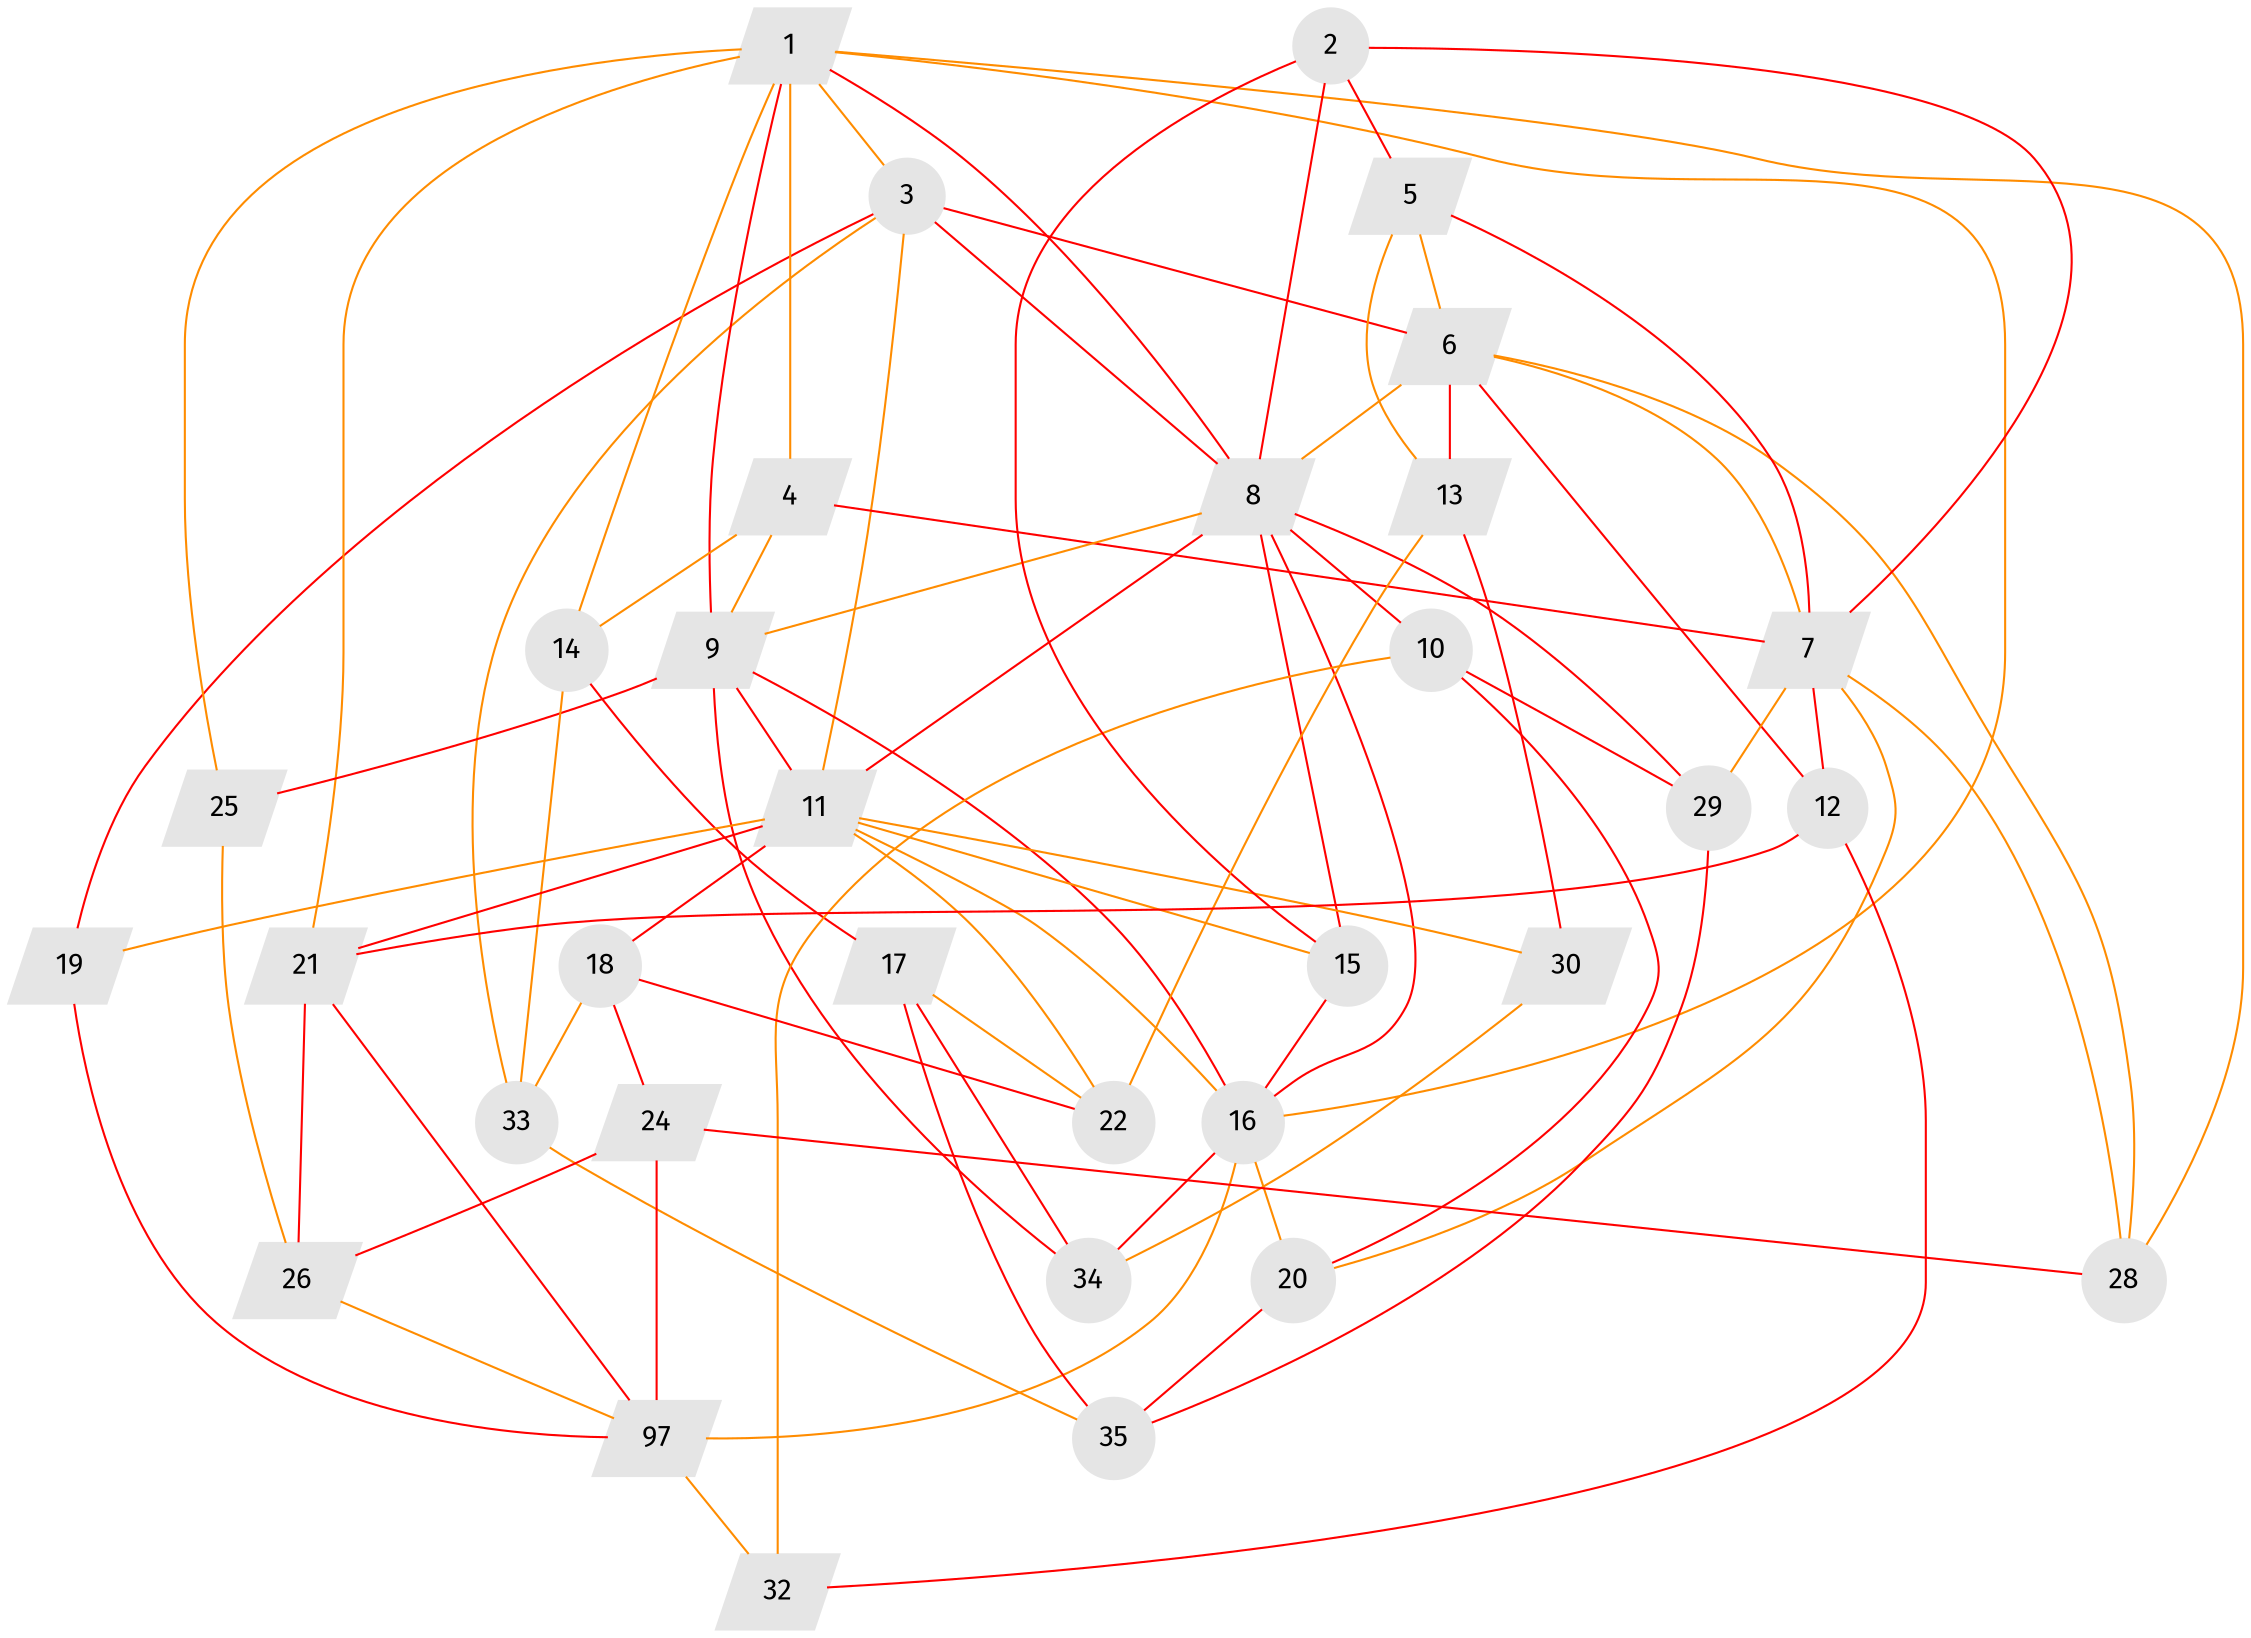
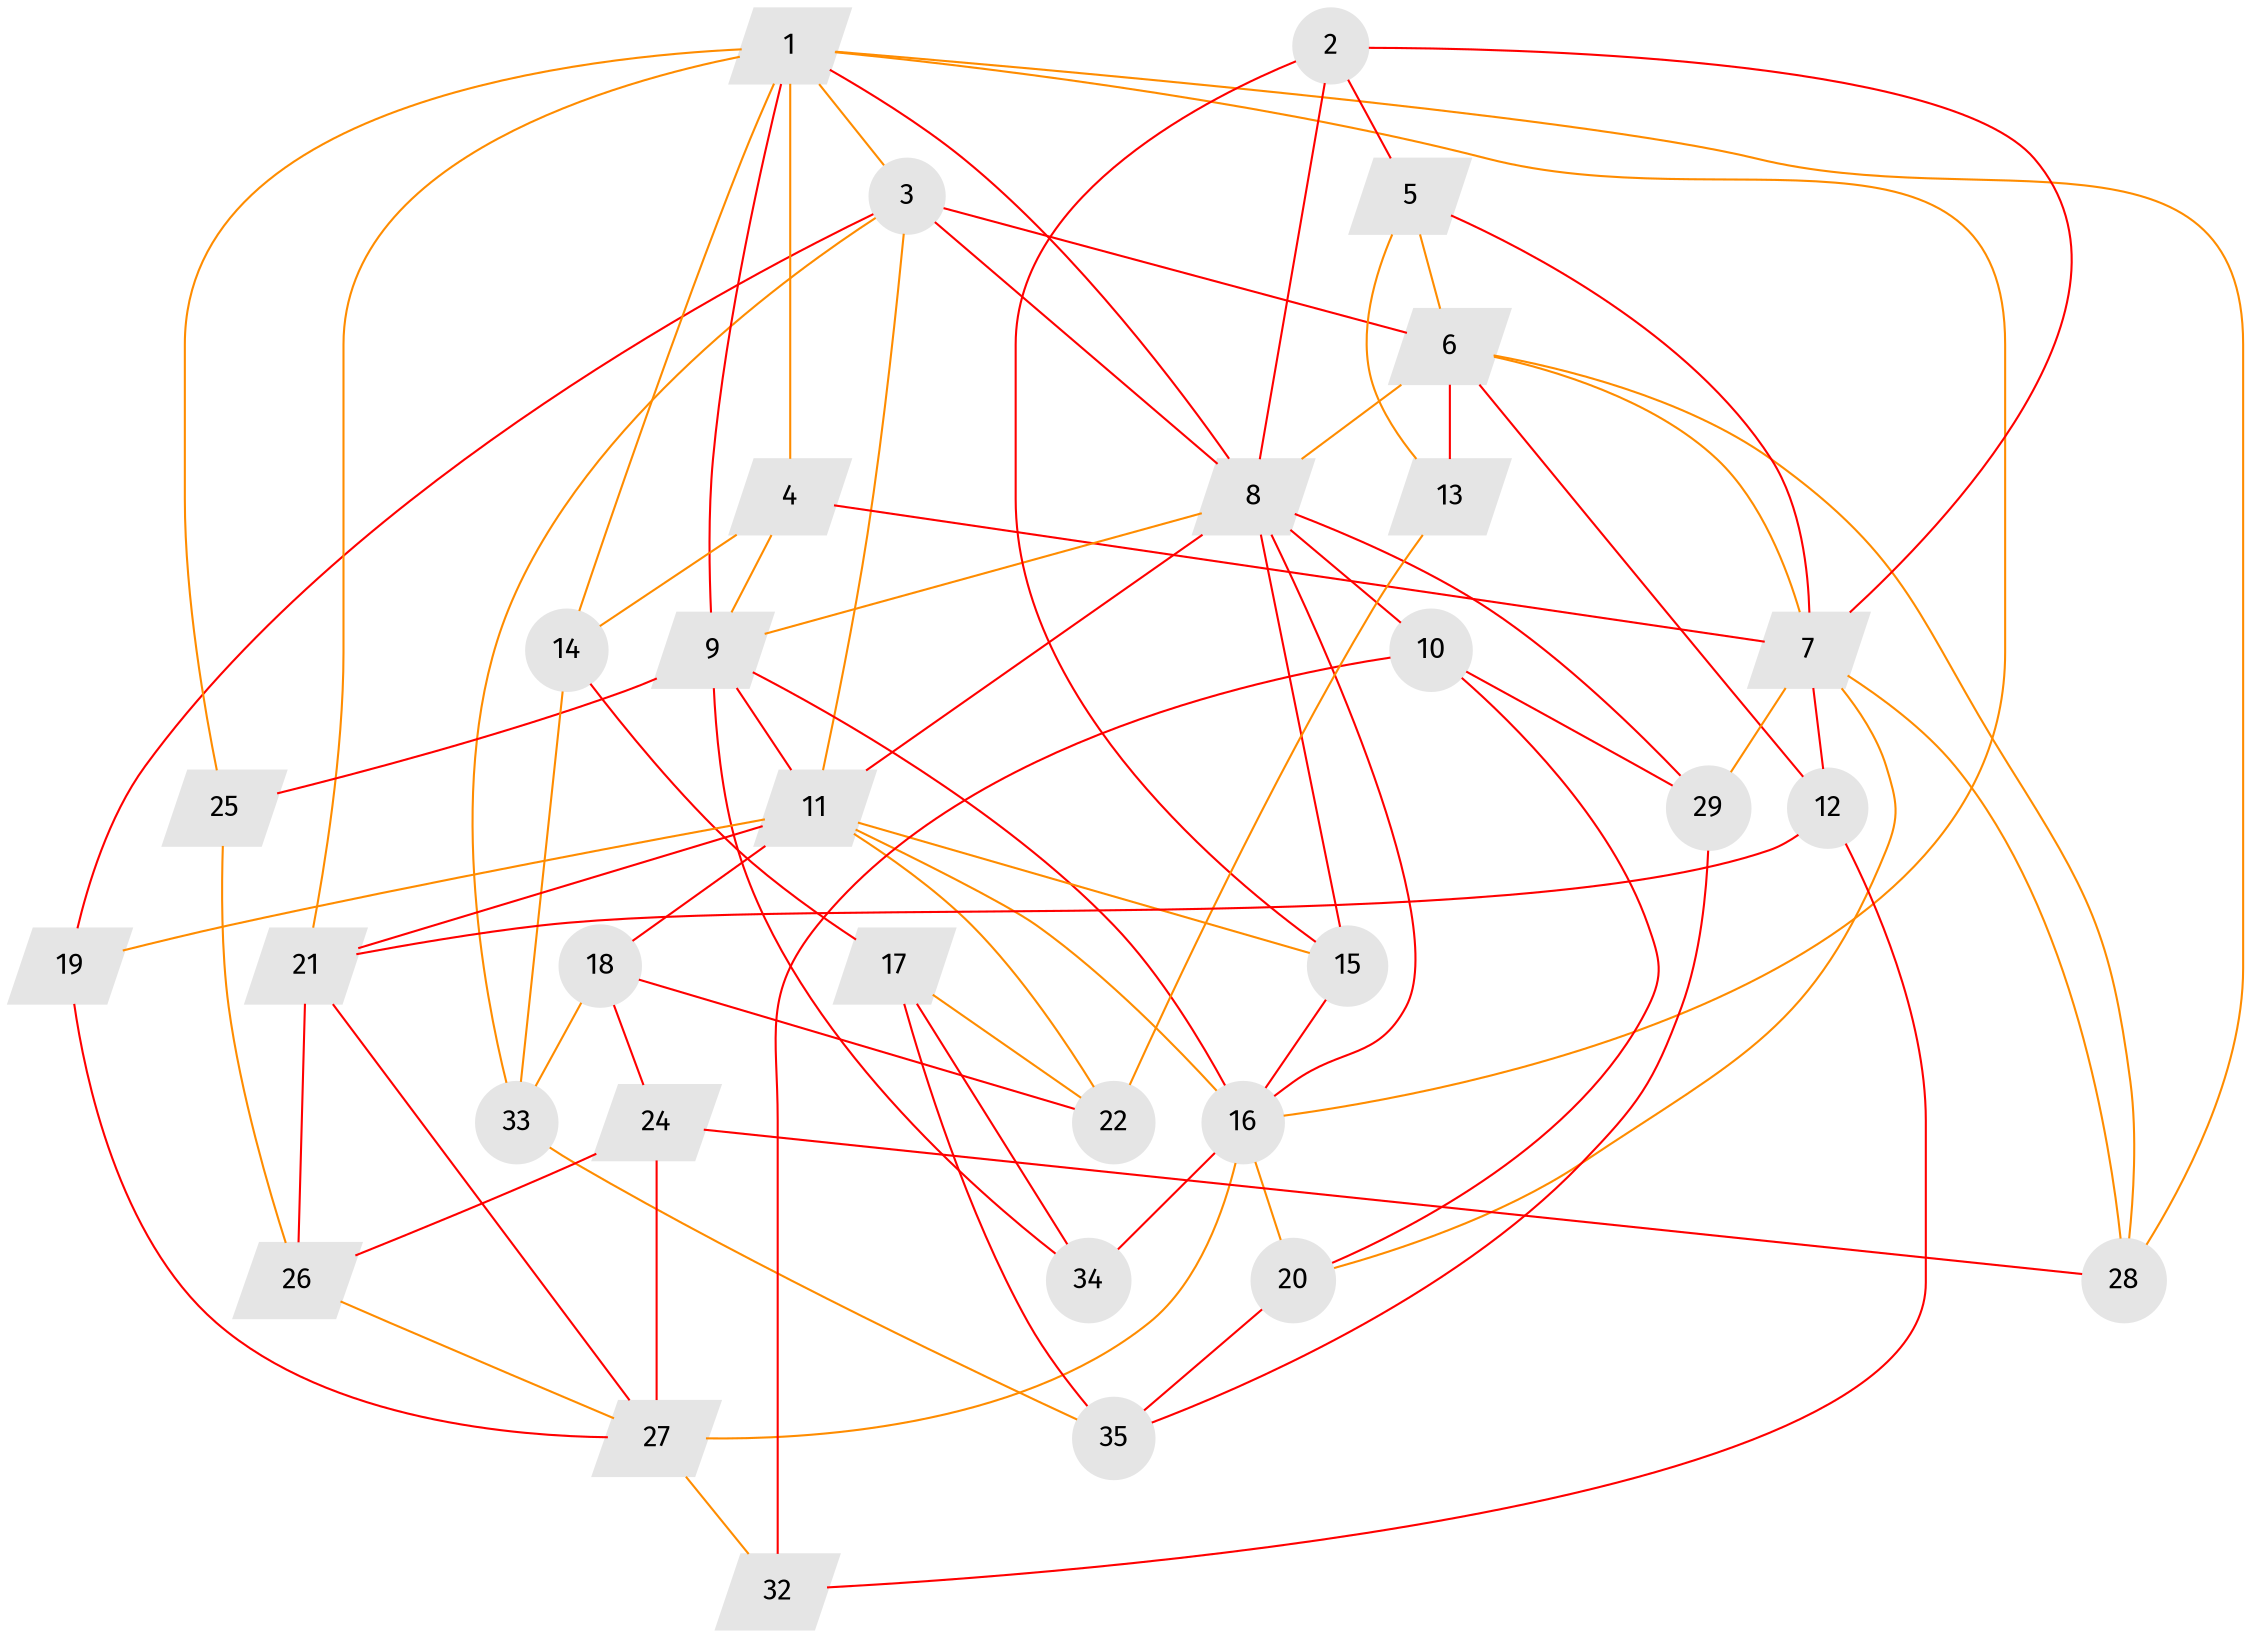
edge "10" -- "32": color darkorange -> red
node "30": removed
node "97": label "97" -> "27"
